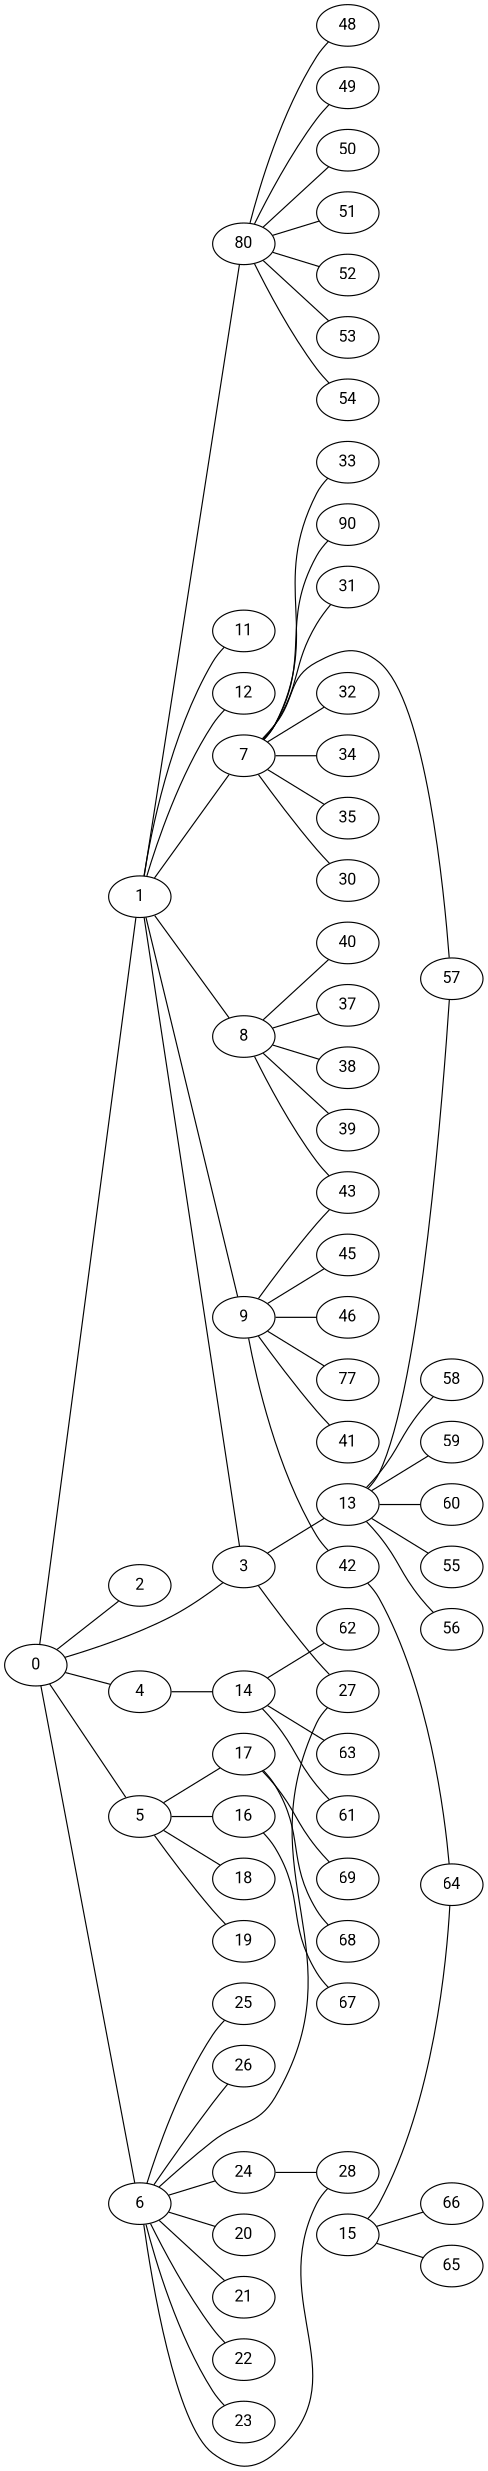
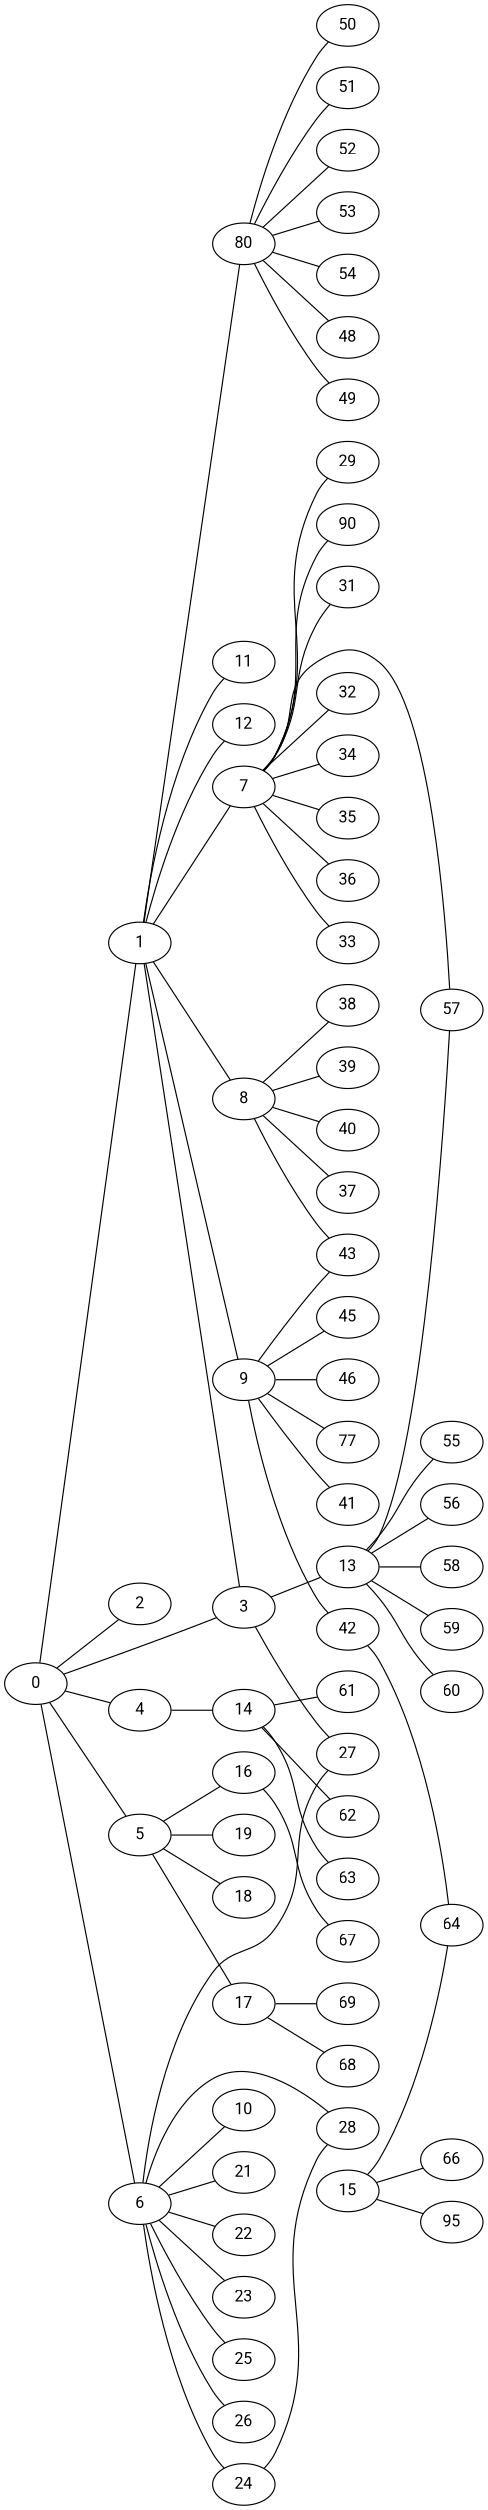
node "29": added
node "30": label "30" -> "36"
node "20": label "20" -> "10"
node "65": label "65" -> "95"
